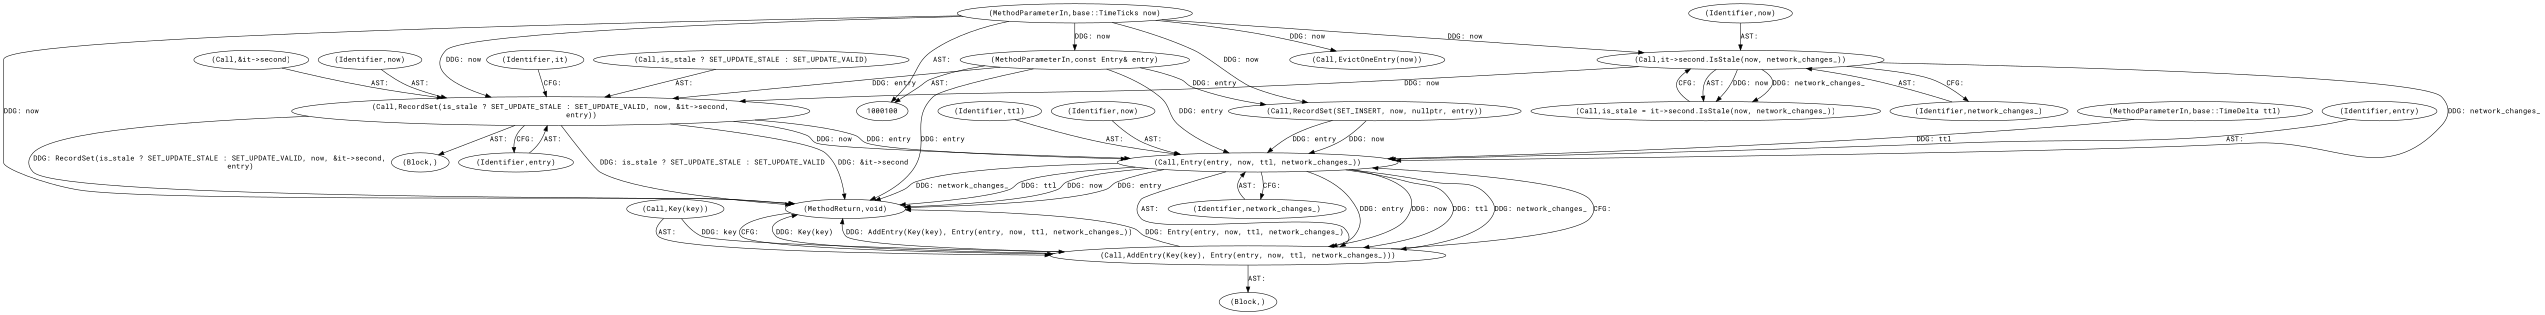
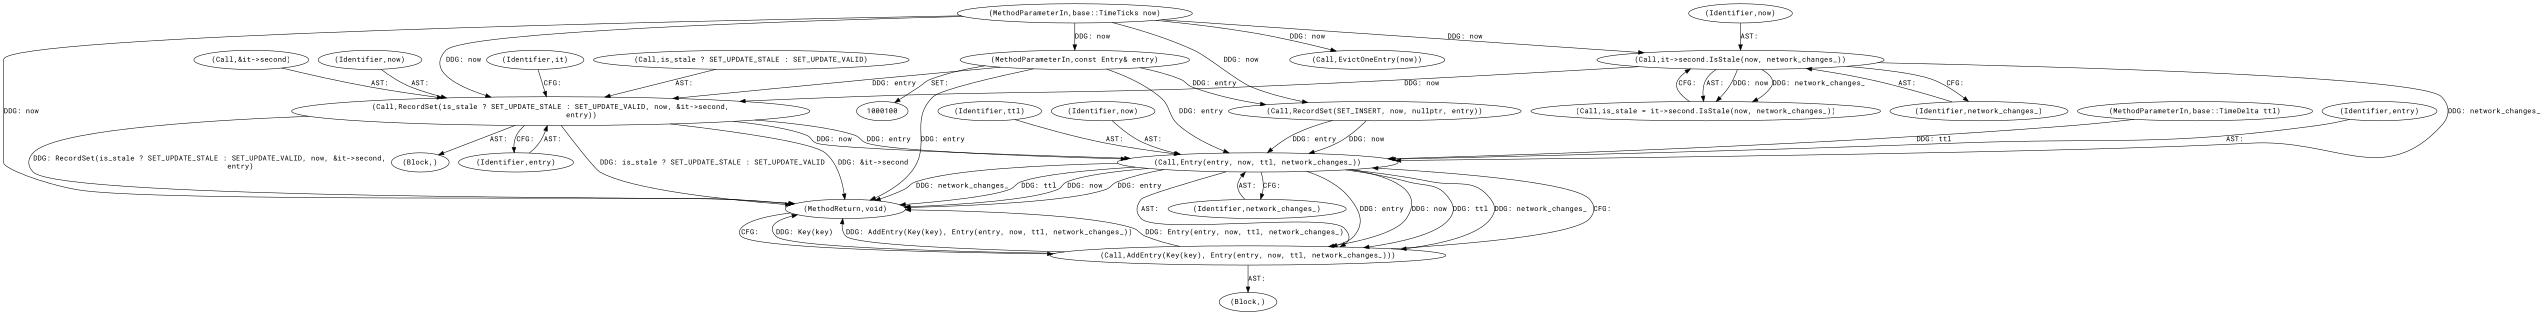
edge "(MethodParameterIn,base::TimeTicks now)" -> "1000100": removed, label "AST:"
edge "(MethodParameterIn,const Entry& entry)" -> "1000100": label "AST: " -> "SET: "
node "(Call,Key(key))": removed
